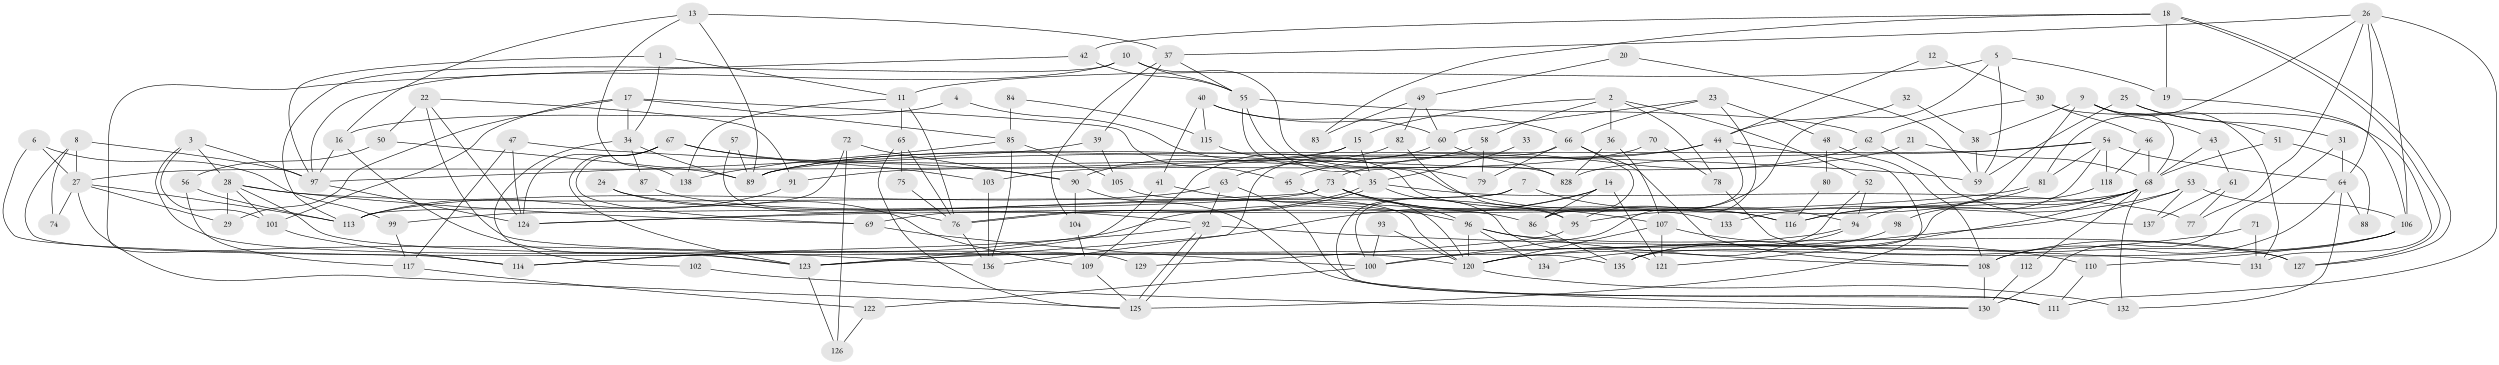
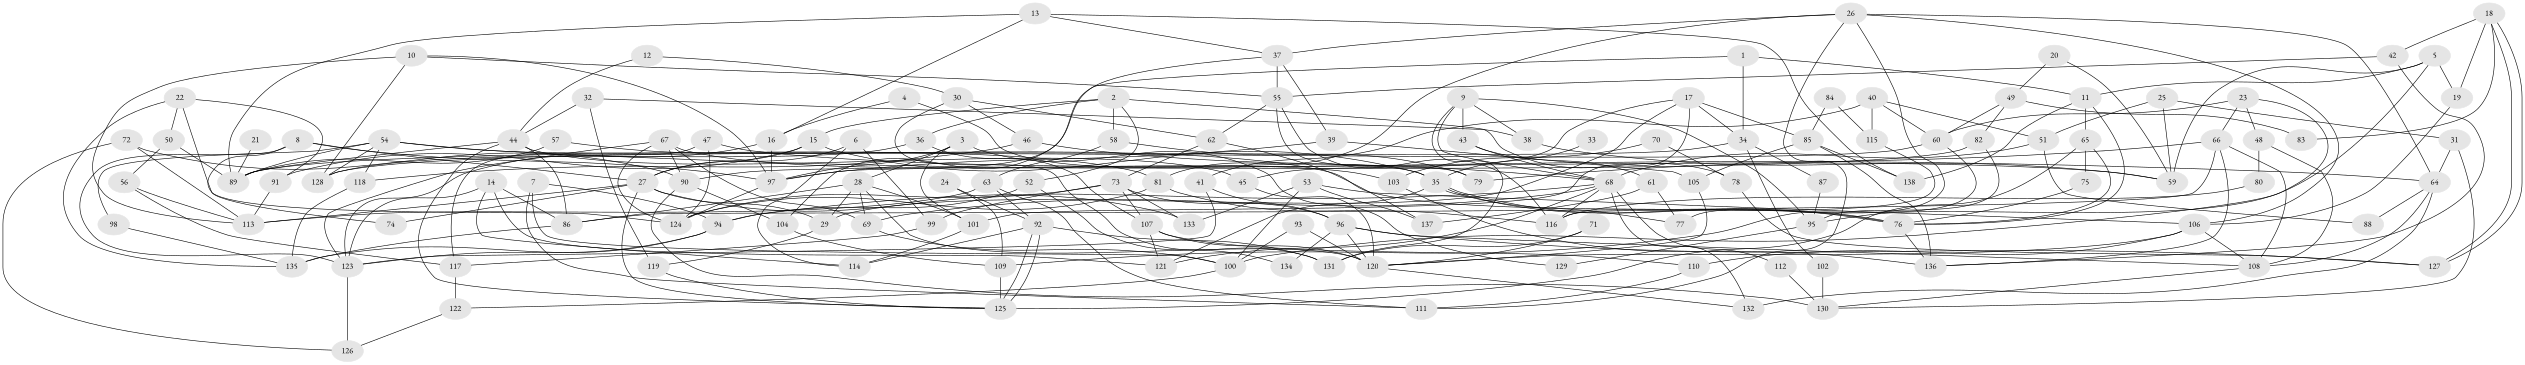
edge "40" -- "66": now "40" -- "51"
edge "21" -- "68": removed
node "828": label "828" -> "128"
edge "27" -- "133": added
node "119": added
